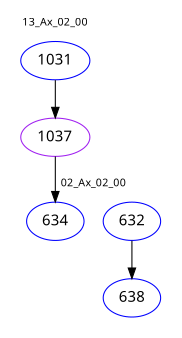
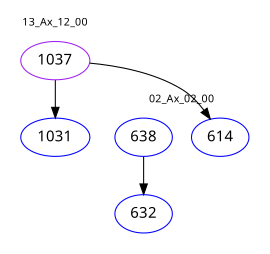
cluster "13_Ax_02_00": label "13_Ax_02_00" -> "13_Ax_12_00"
edge "1031" -> "1037": reversed
node "634": label "634" -> "614"
edge "632" -> "638": reversed
